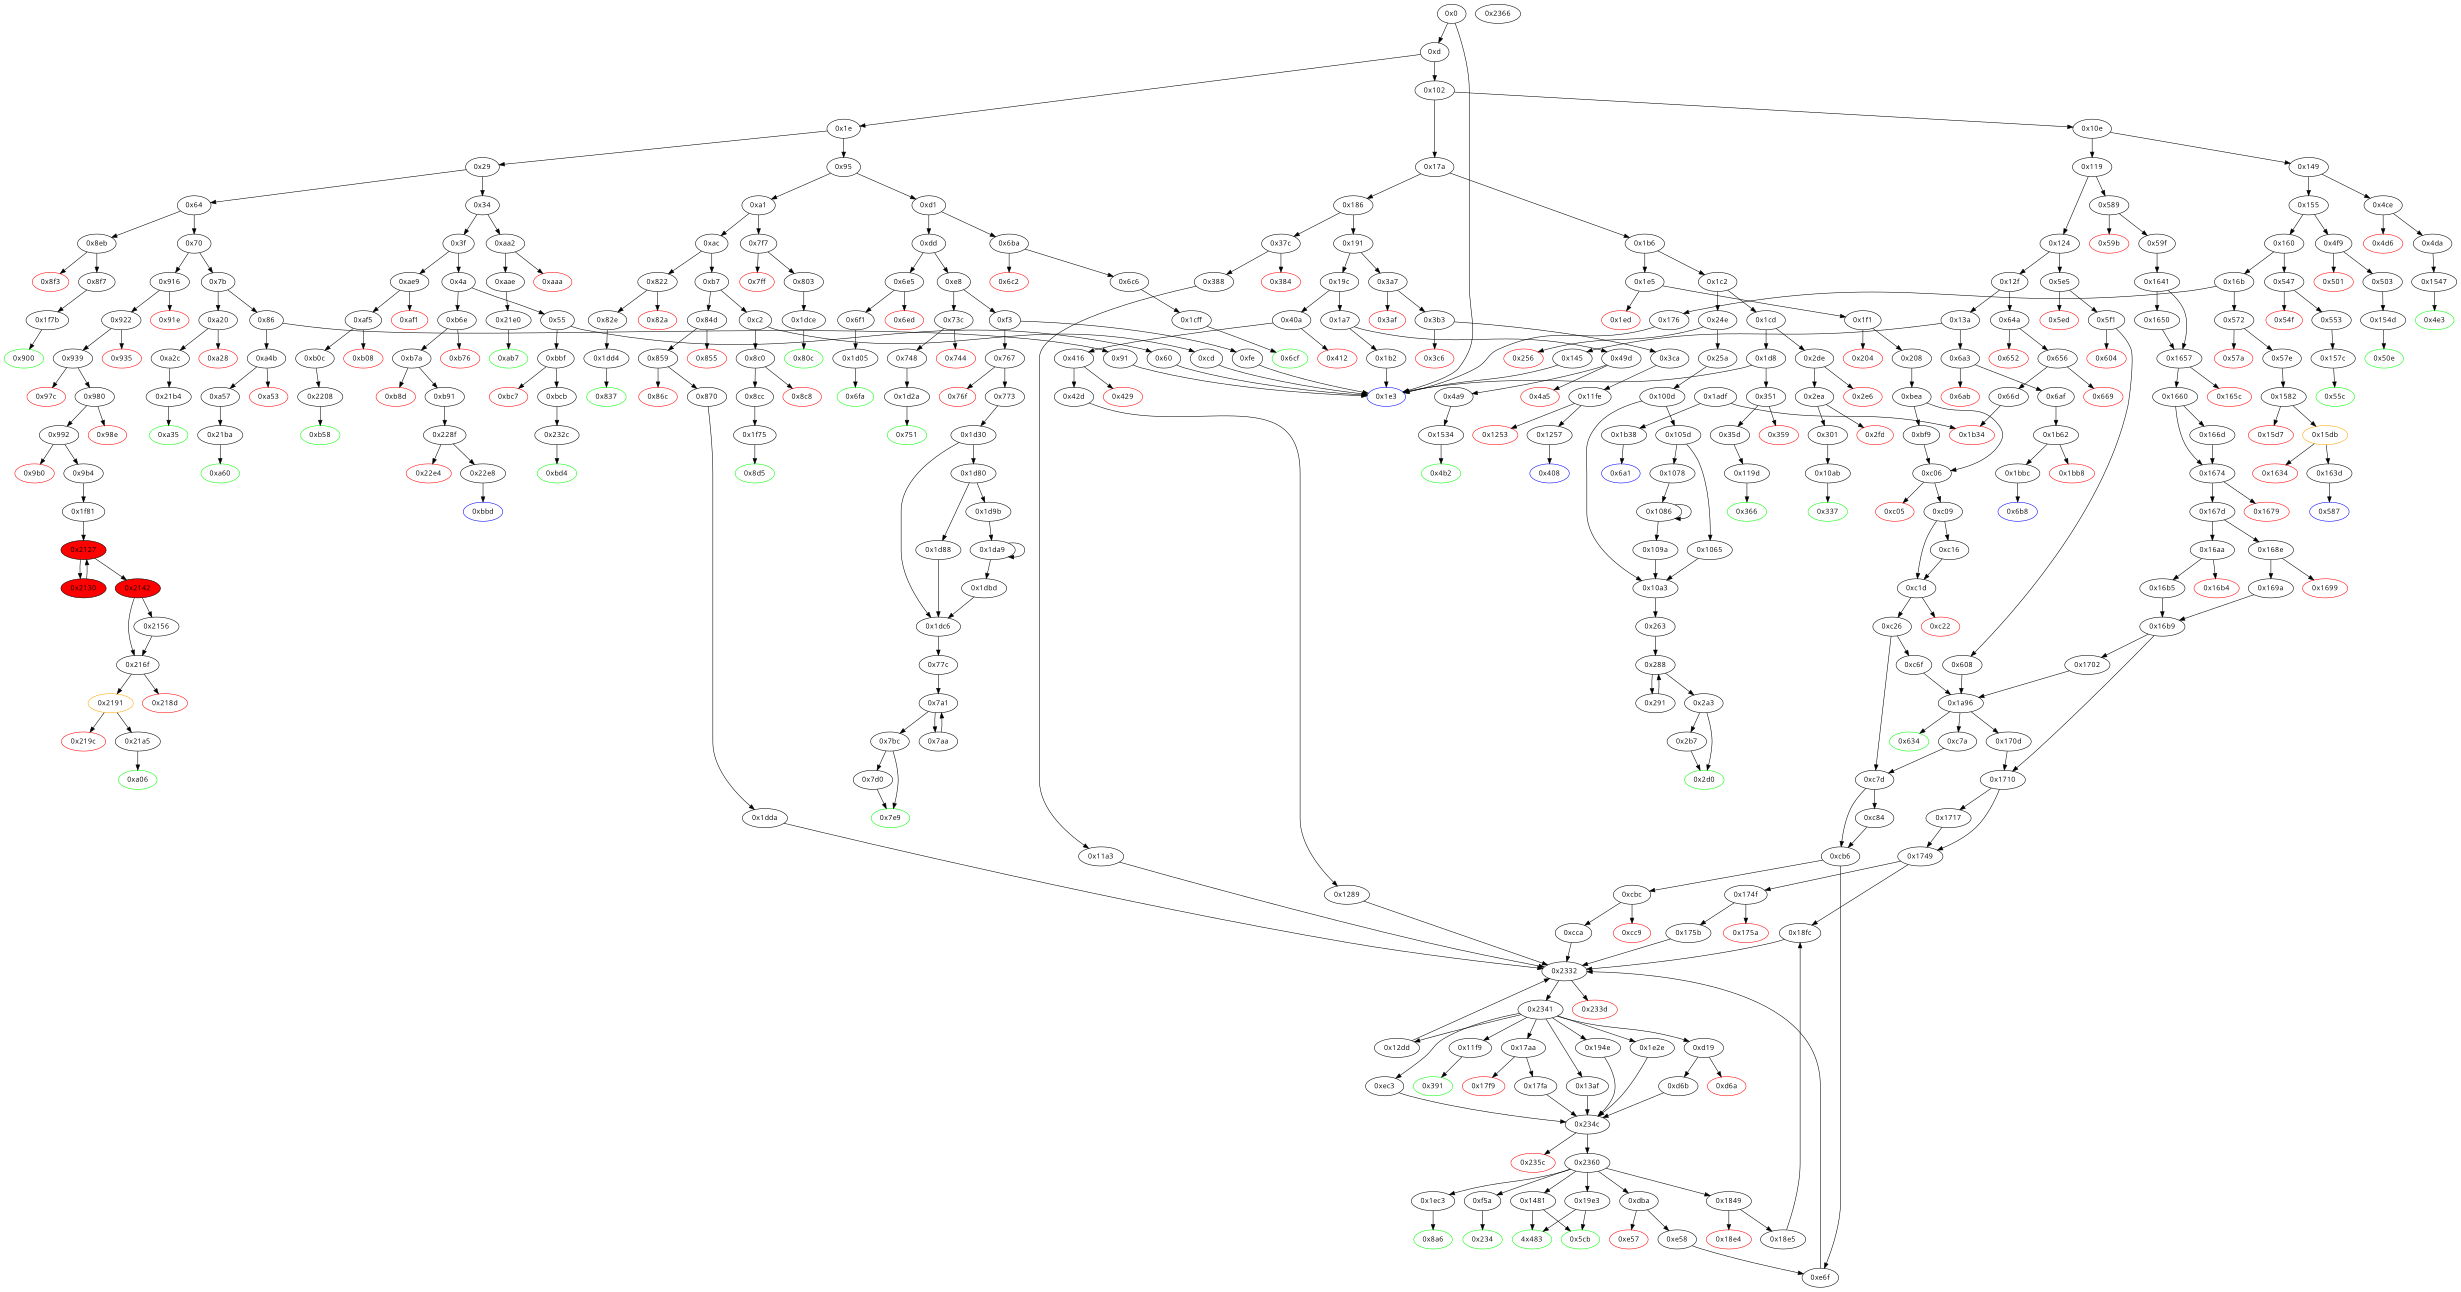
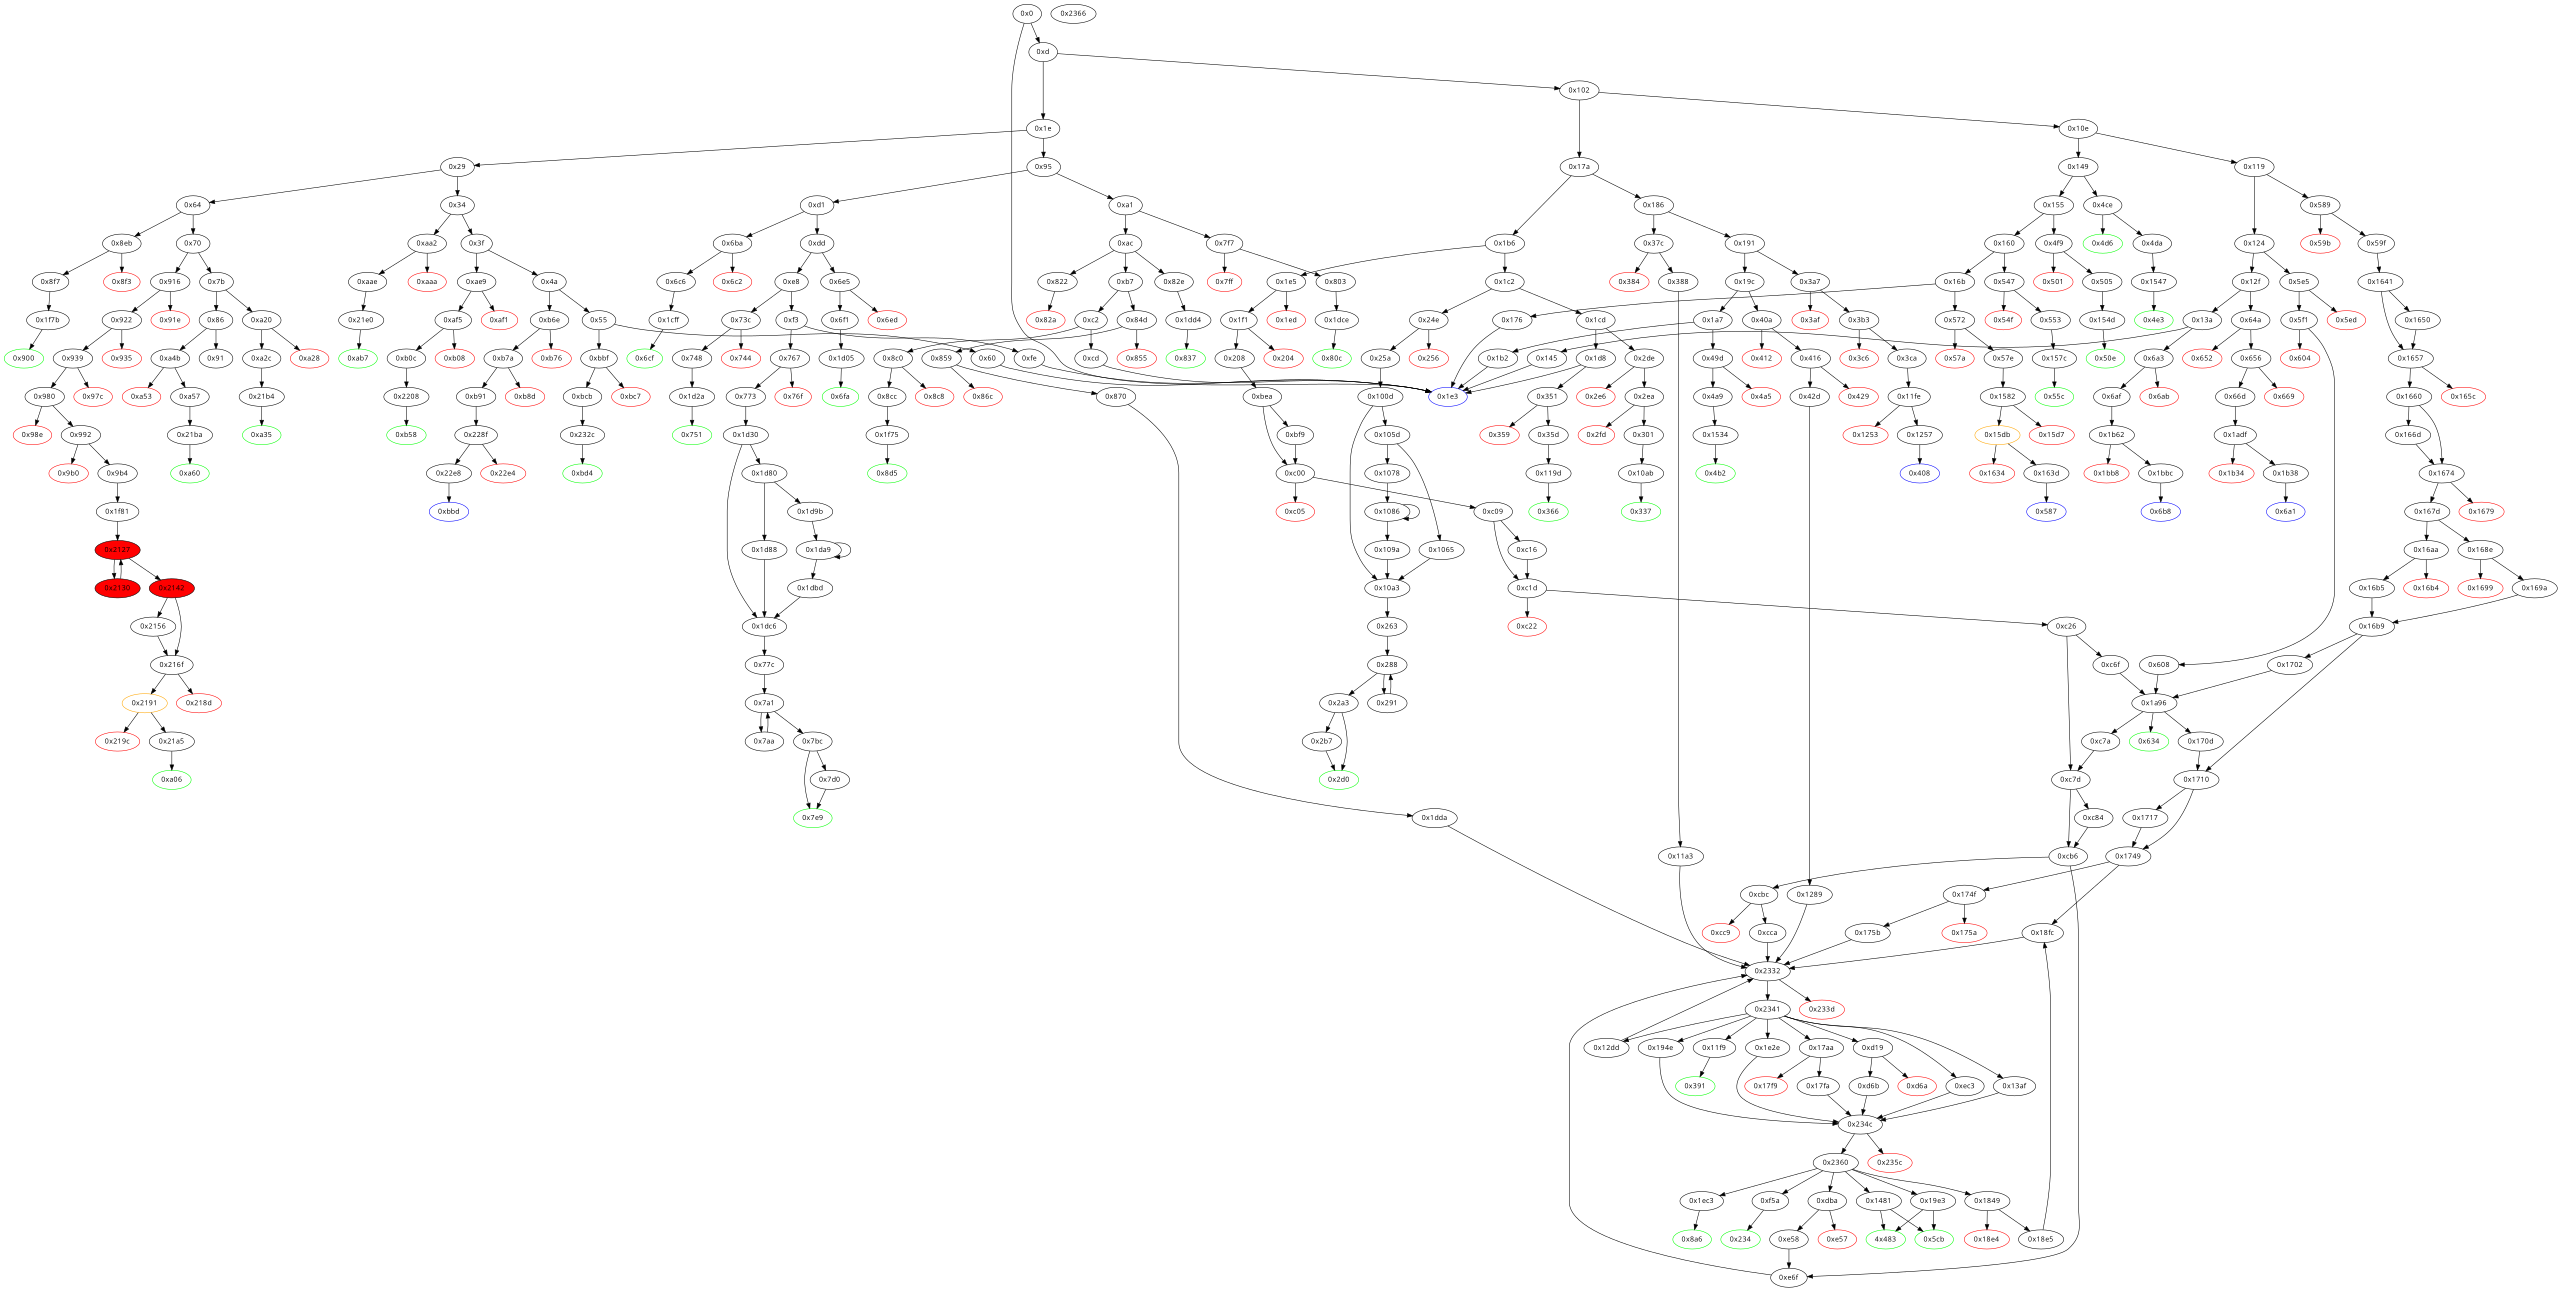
node "0x4d6": color red -> green
node "0x503": label "0x503" -> "0x505"
edge "0x822" -> "0x82e": now "0xac" -> "0x82e"
edge "0x91" -> "0x1e3": removed
edge "0x66d" -> "0x1b34": now "0x66d" -> "0x1adf"
node "0xc06": label "0xc06" -> "0xc00"
